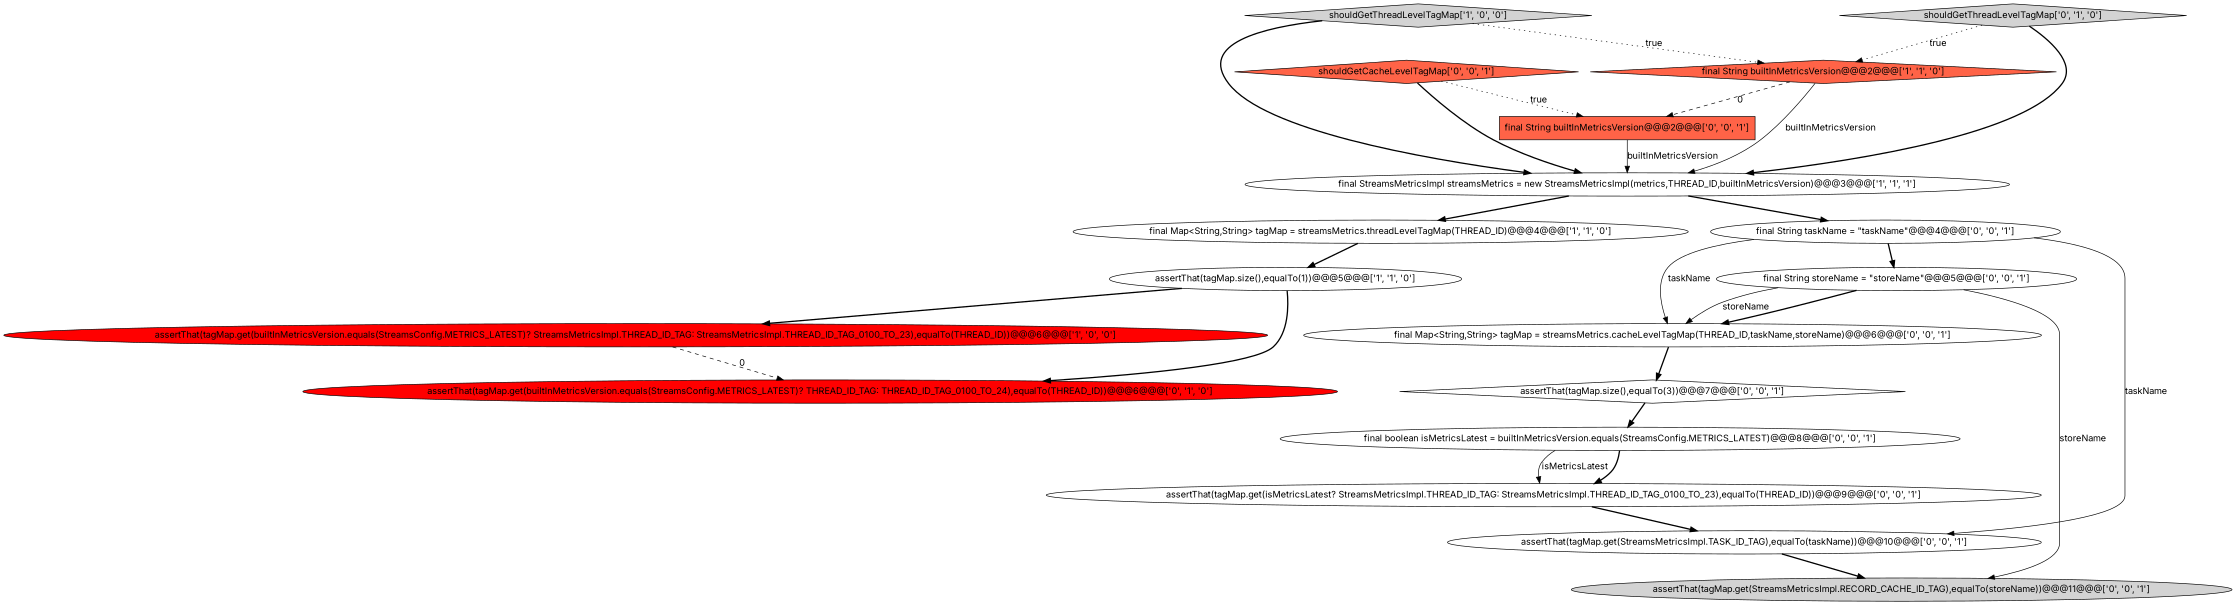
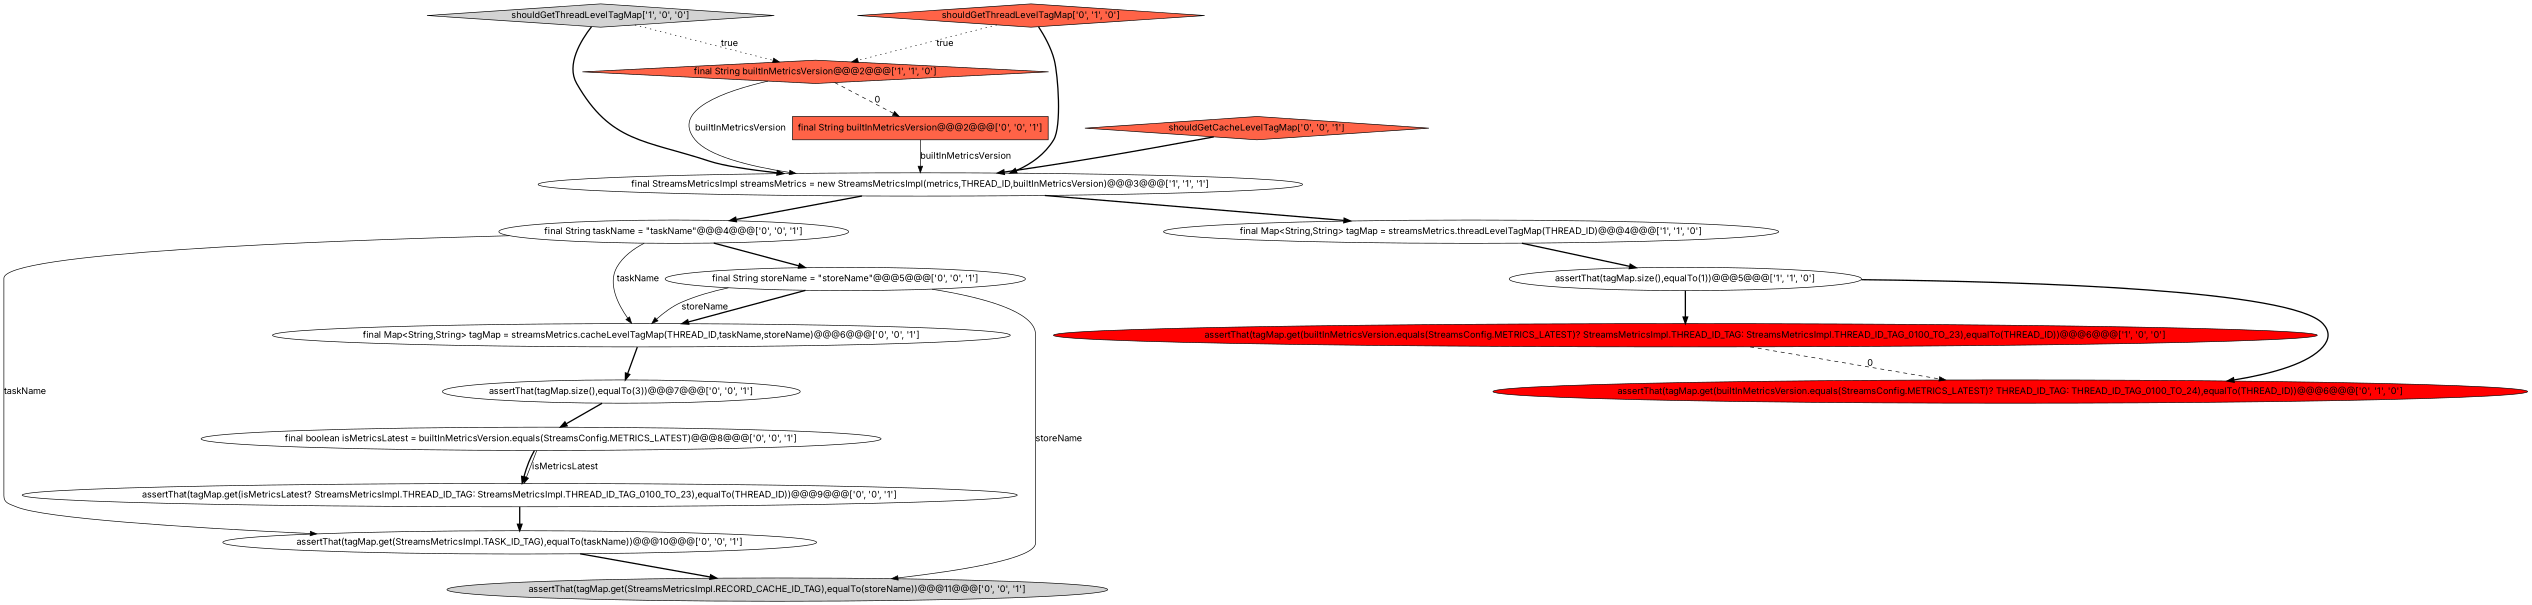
node "shouldGetThreadLevelTagMap['0', '1', '0']": fillcolor lightgray -> tomato
edge "shouldGetCacheLevelTagMap['0', '0', '1']" -> "final String builtInMetricsVersion@@@2@@@['0', '0', '1']": removed, label "true"
node "assertThat(tagMap.size(),equalTo(3))@@@7@@@['0', '0', '1']": shape diamond -> ellipse
